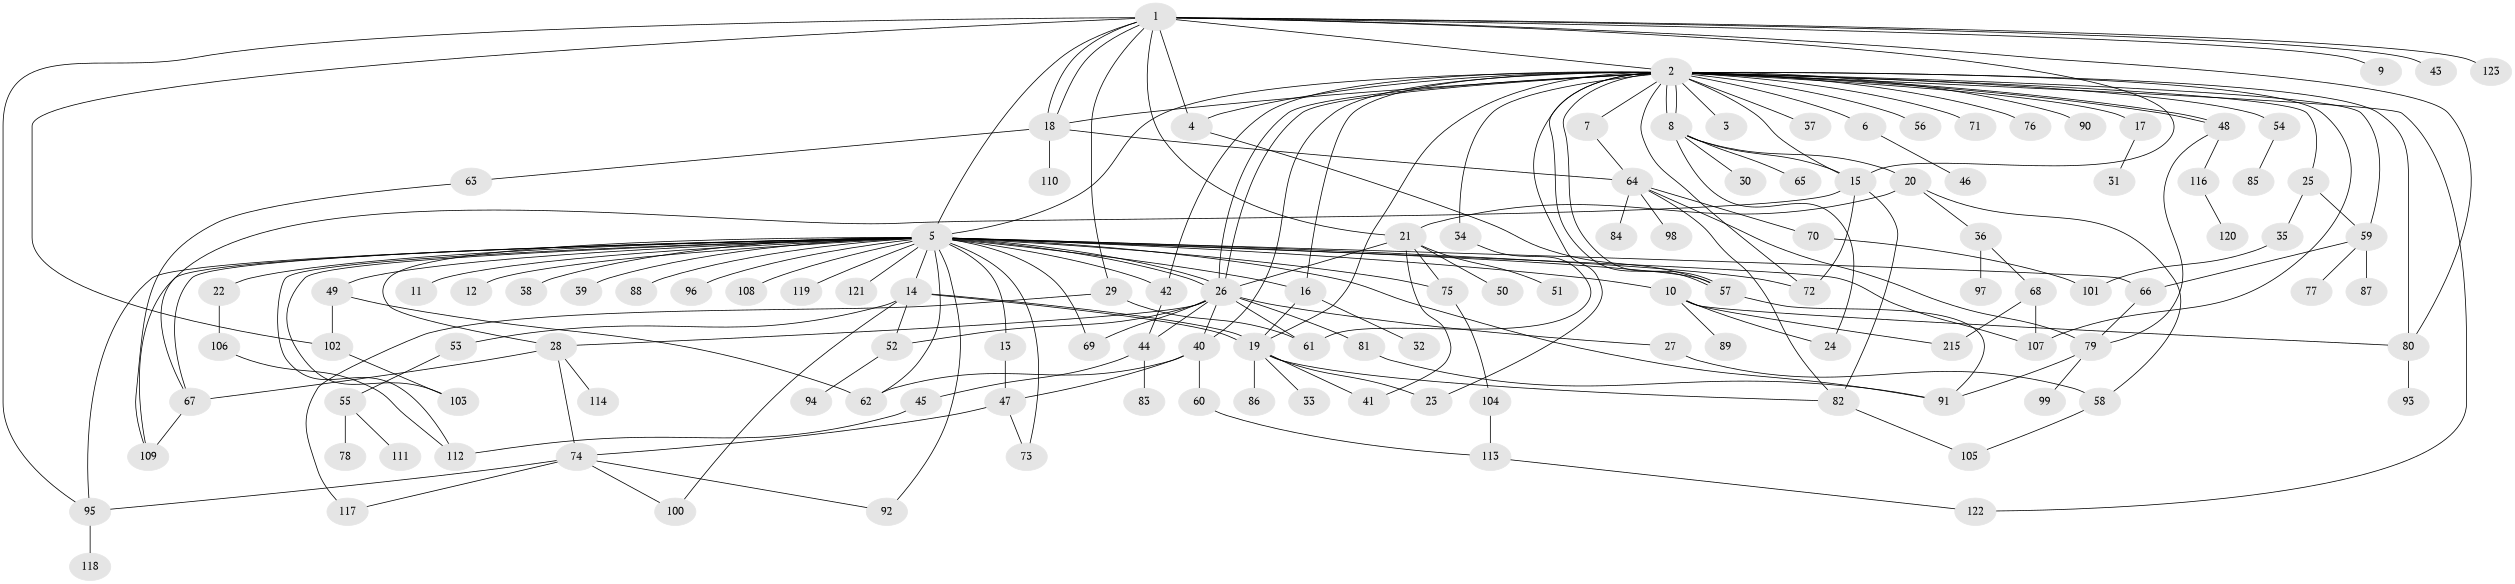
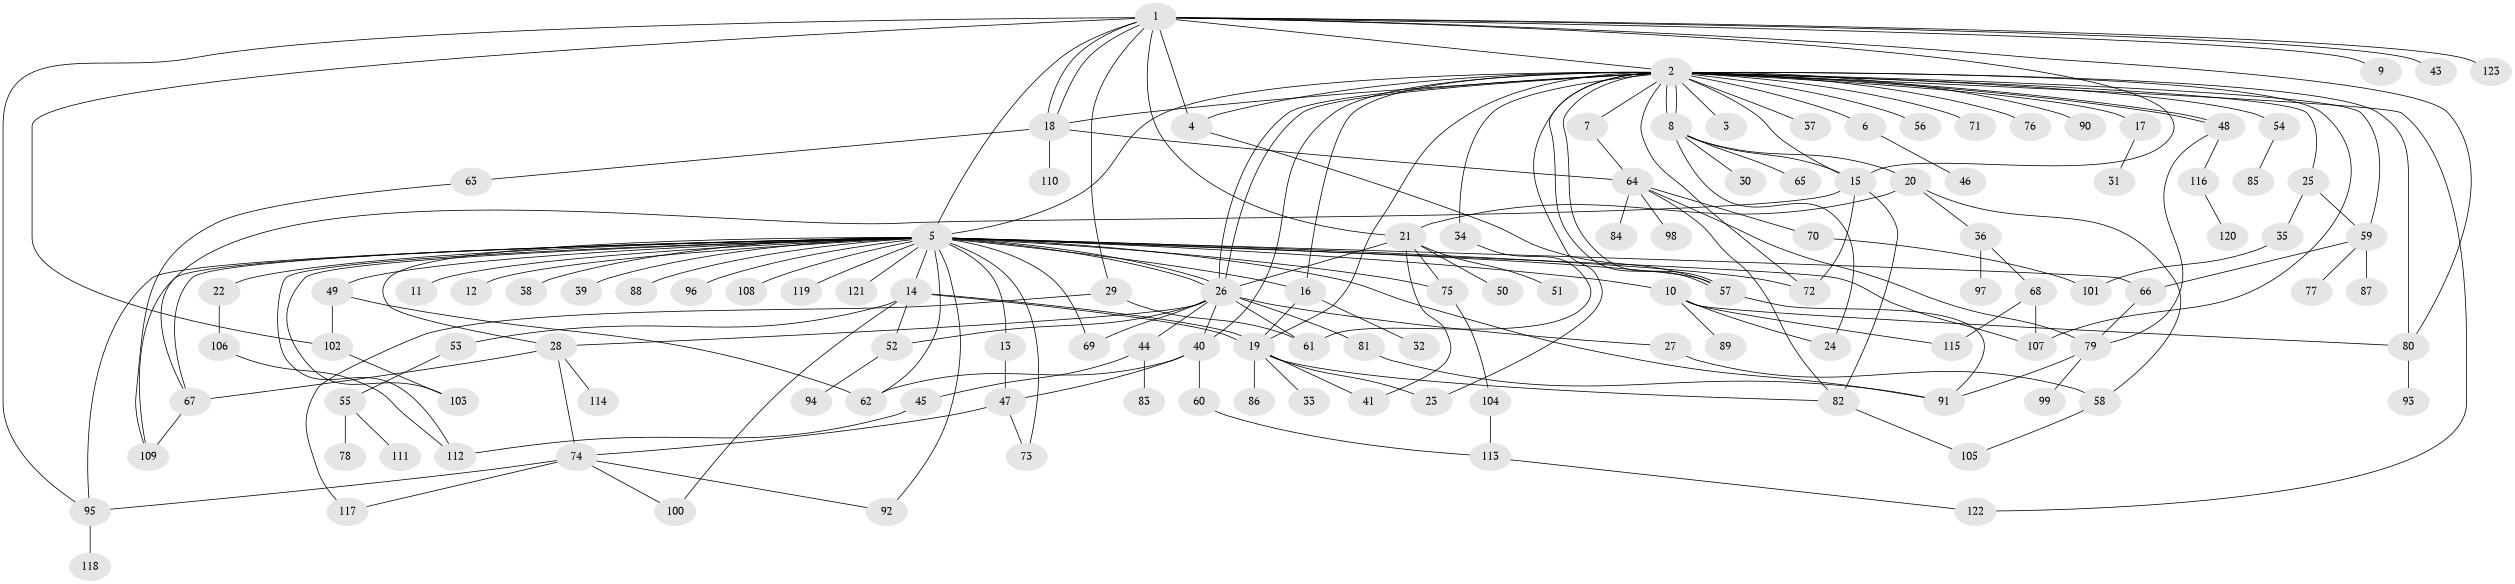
node "42": removed
node "215": label "215" -> "115"
